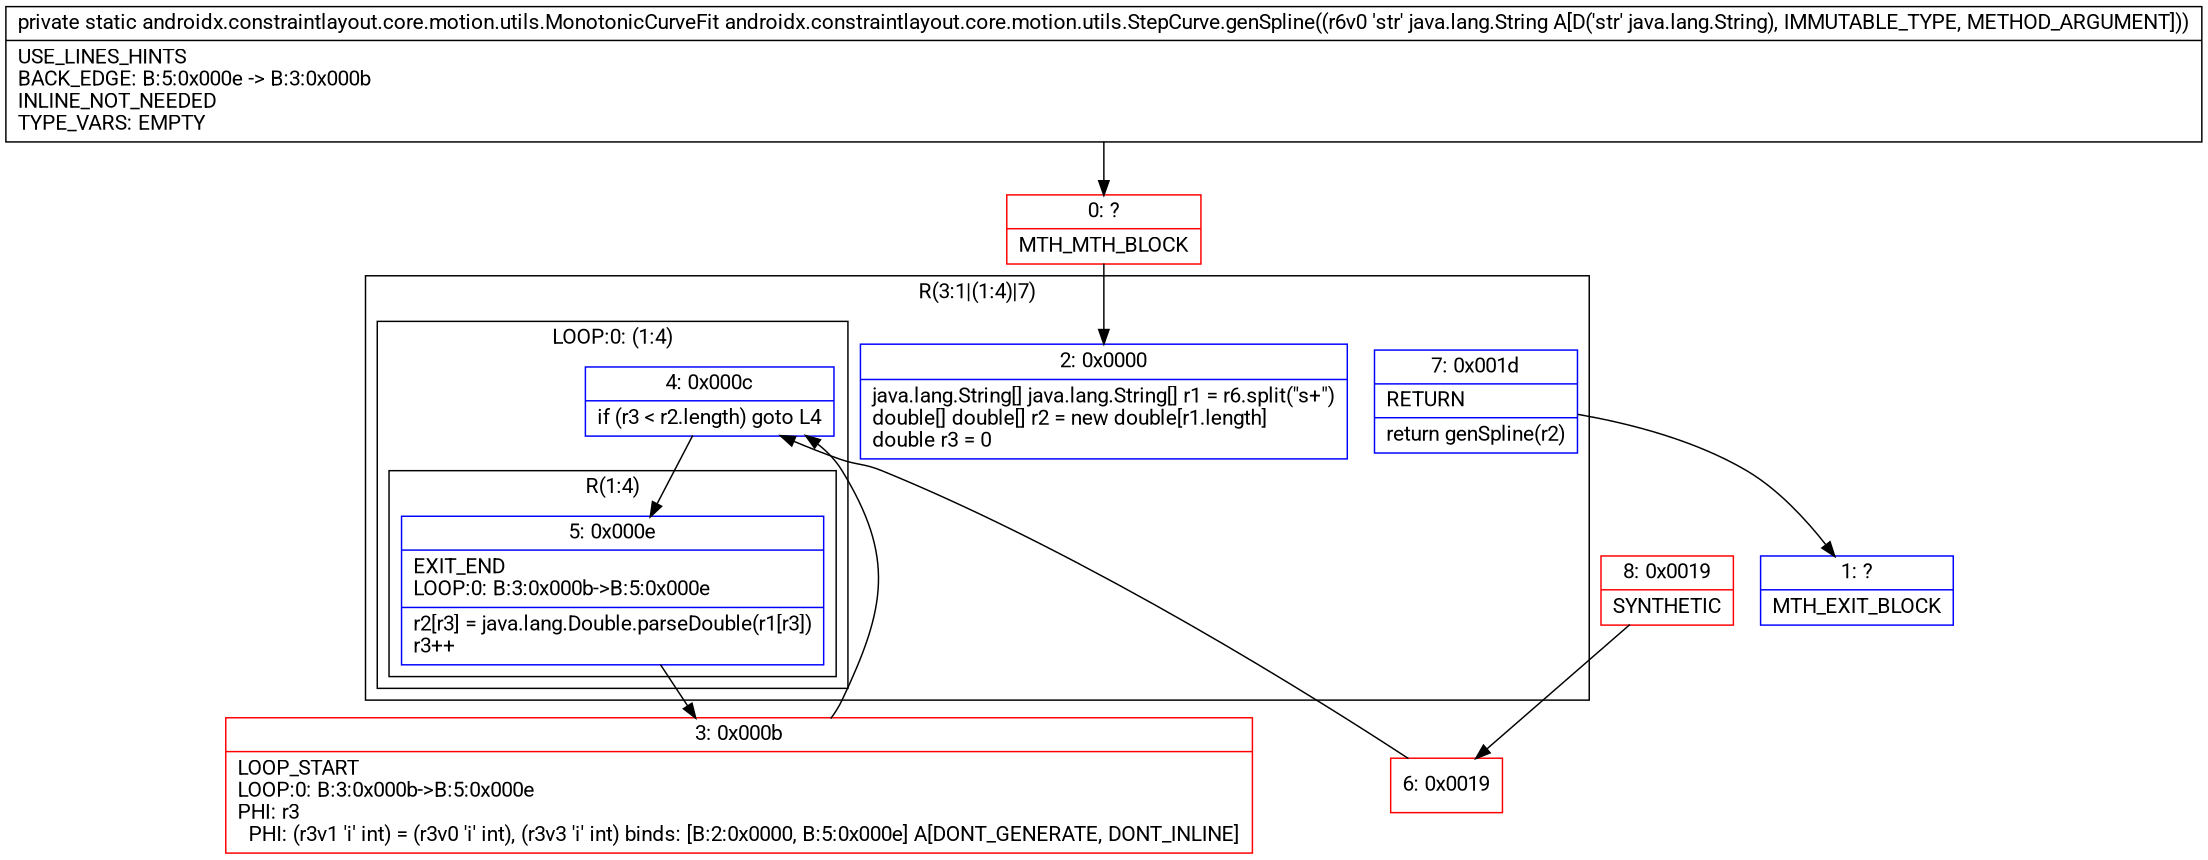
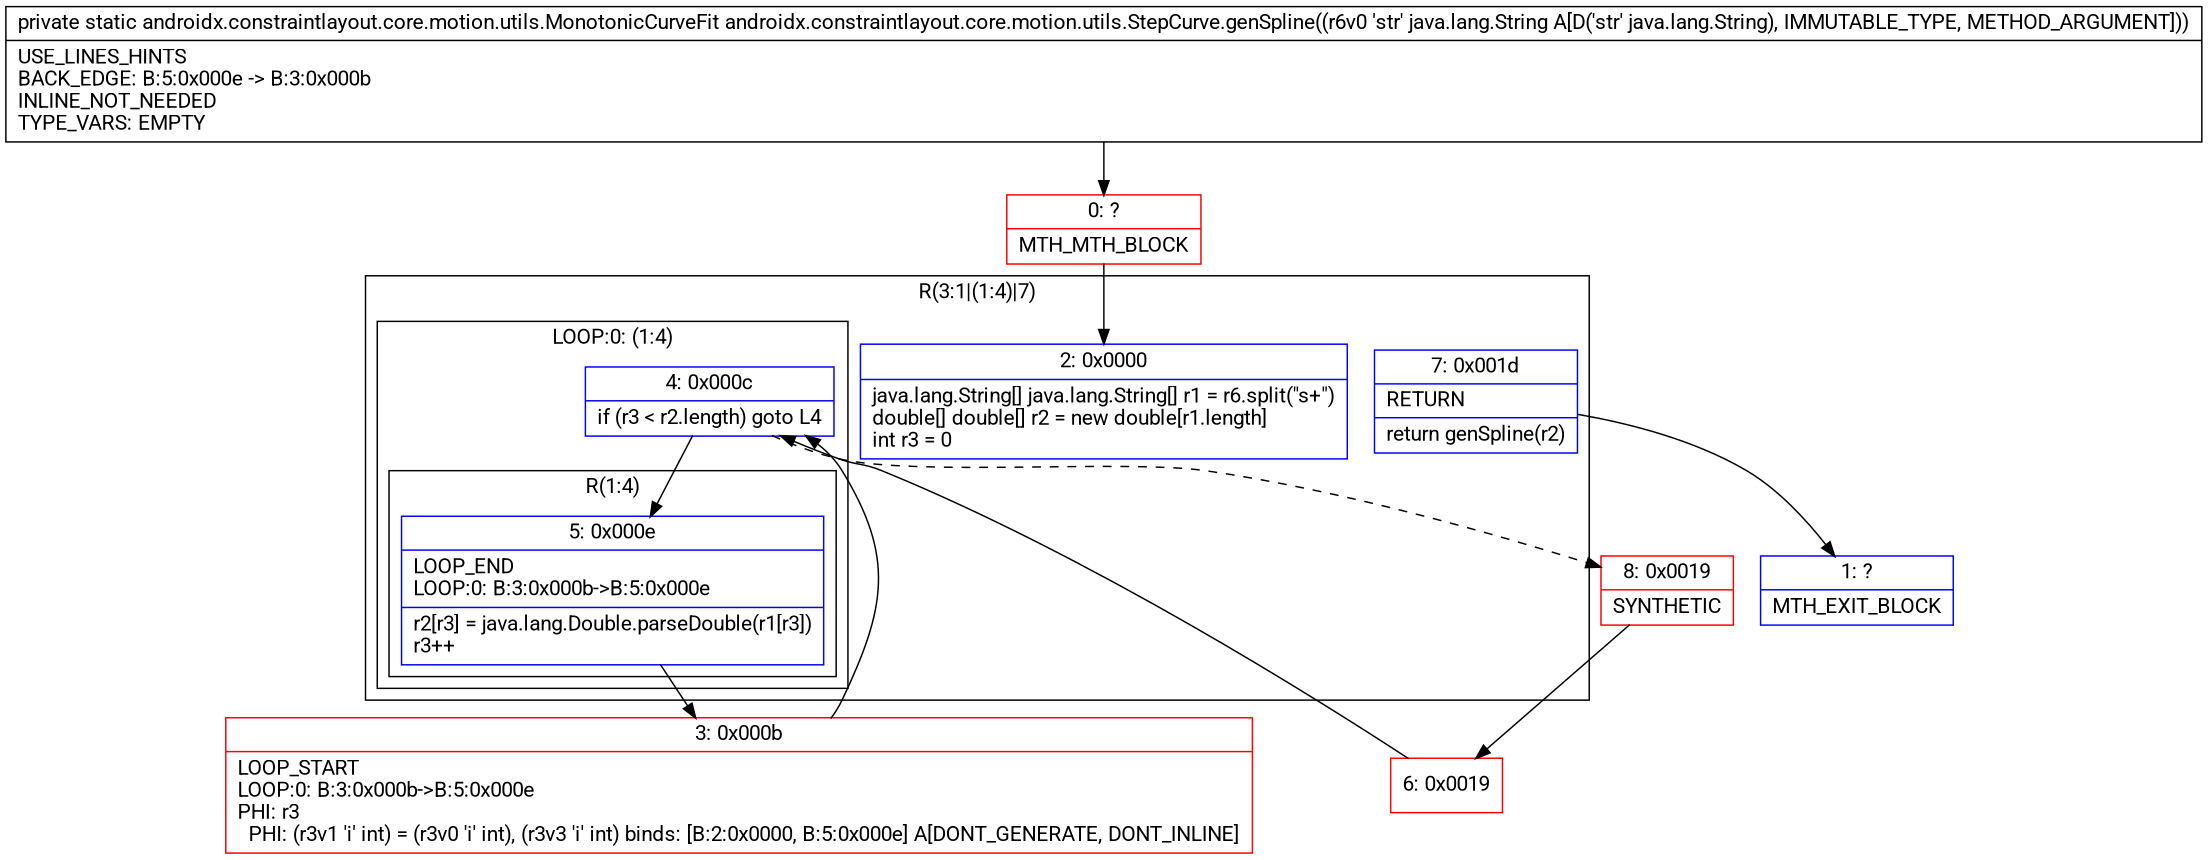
node "2: 0x0000": text "double r3 = 0" -> "int r3 = 0"
edge "4: 0x000c" -> "8: 0x0019": added
node "5: 0x000e": text "EXIT_END" -> "LOOP_END"
